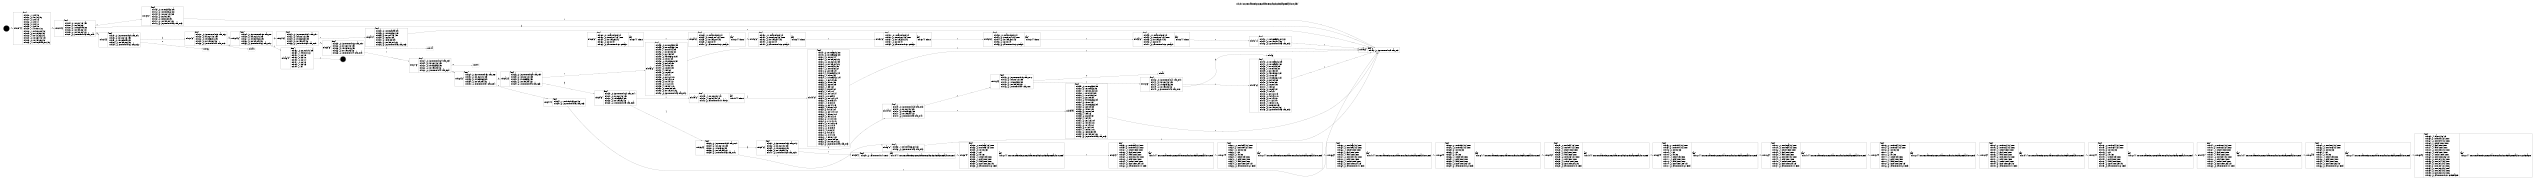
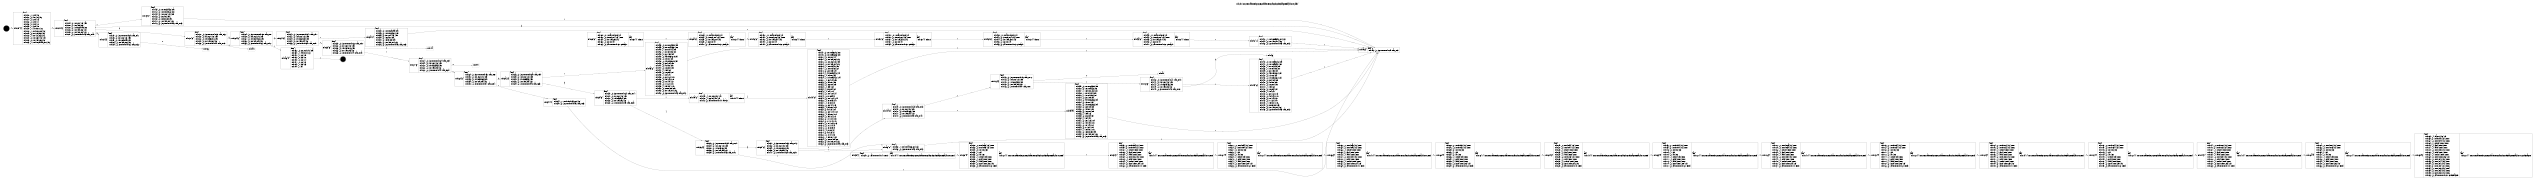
edge "0x4012f7 [25]" -> "0x401310 [25]": now "0x4012dd [26]" -> "0x401310 [25]"
edge "0x4013f1 [25]" -> "0x4015bb [5]": now "0x4013f1 [25]" -> "0x401a5c [12]"
